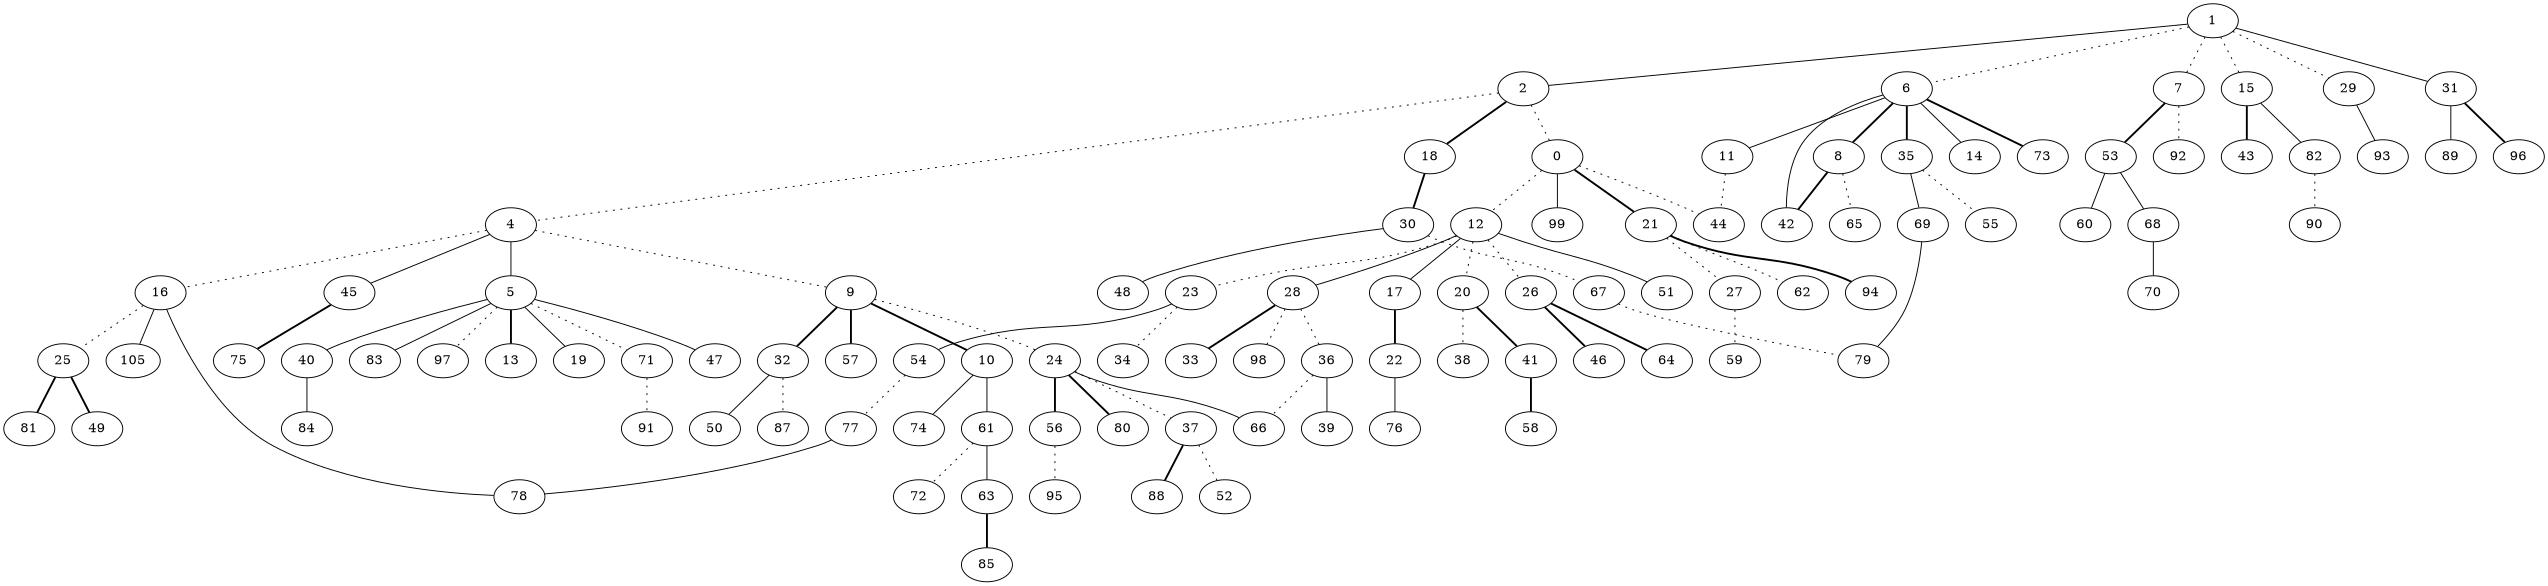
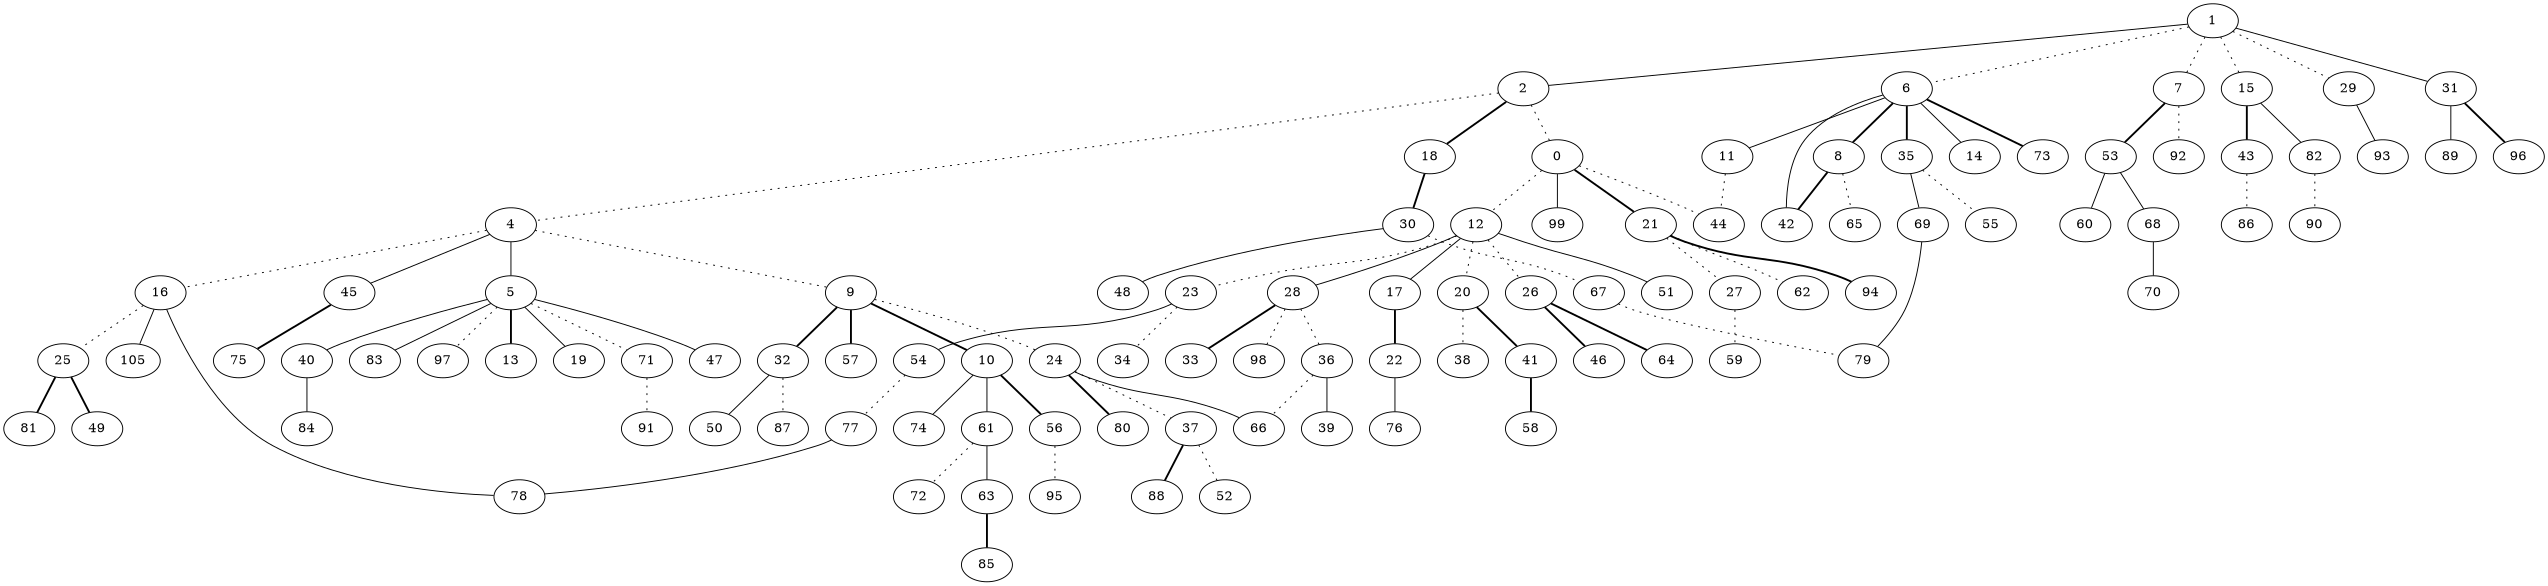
node "86": added
edge "24" -- "56": now "10" -- "56"
